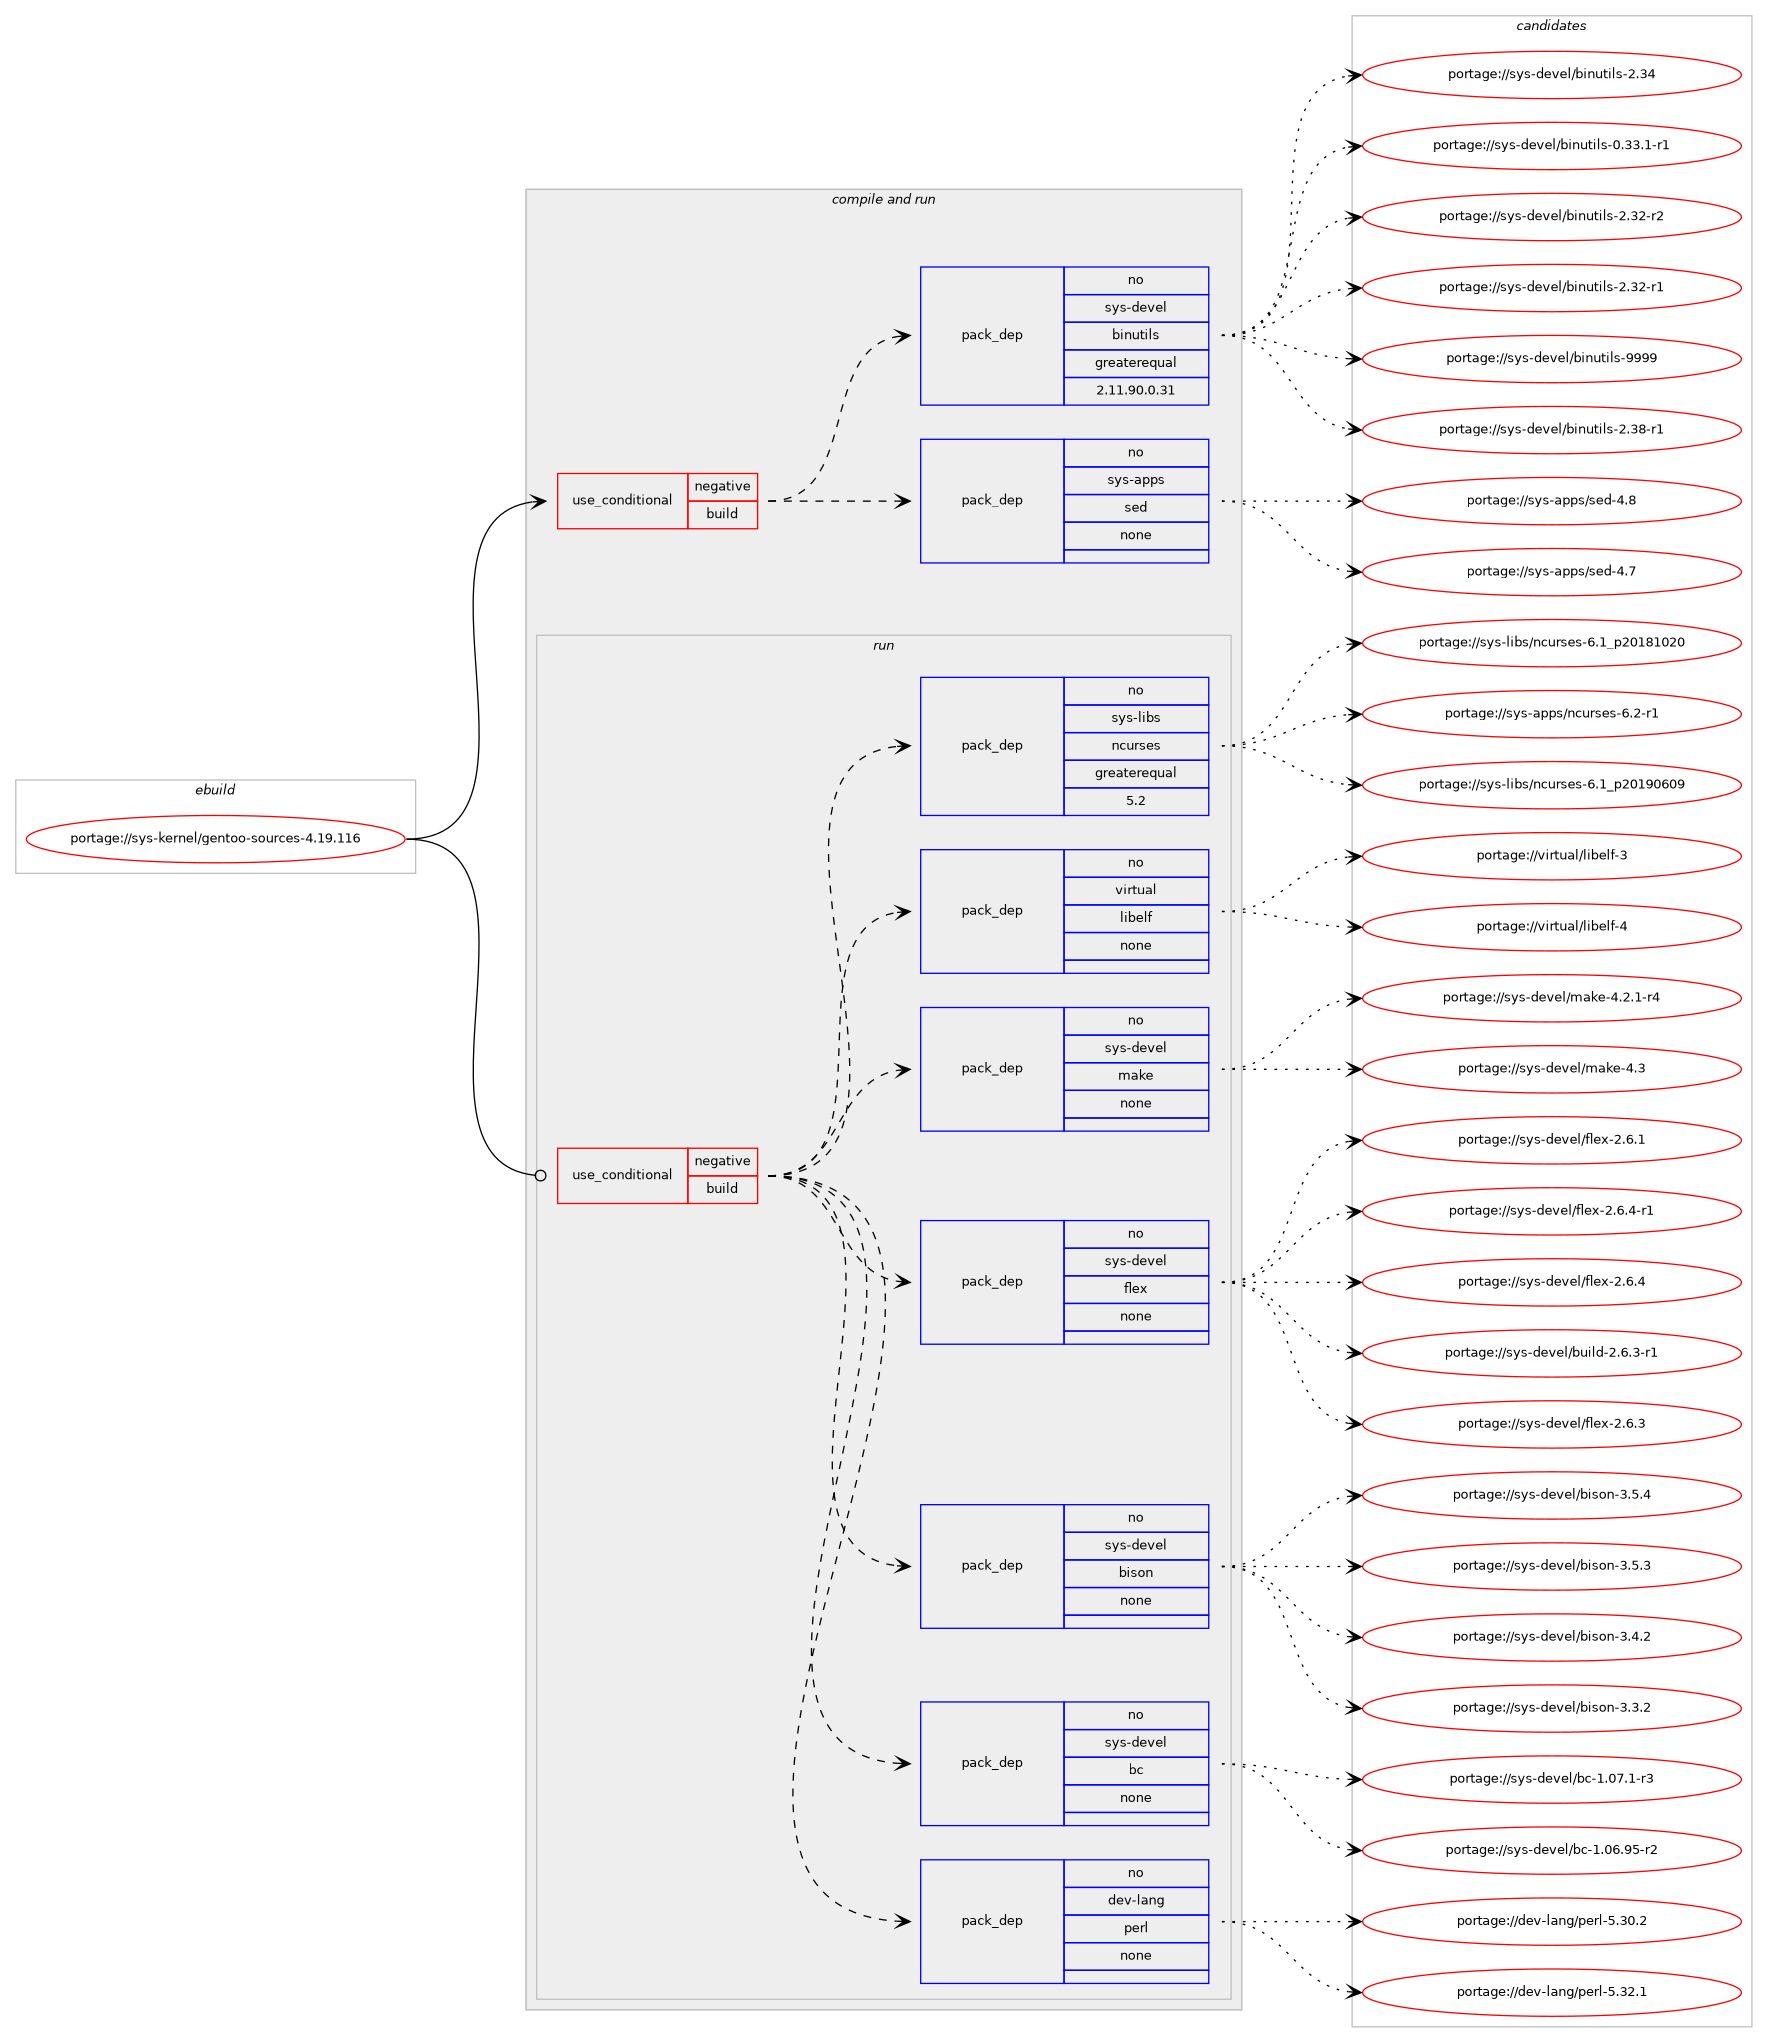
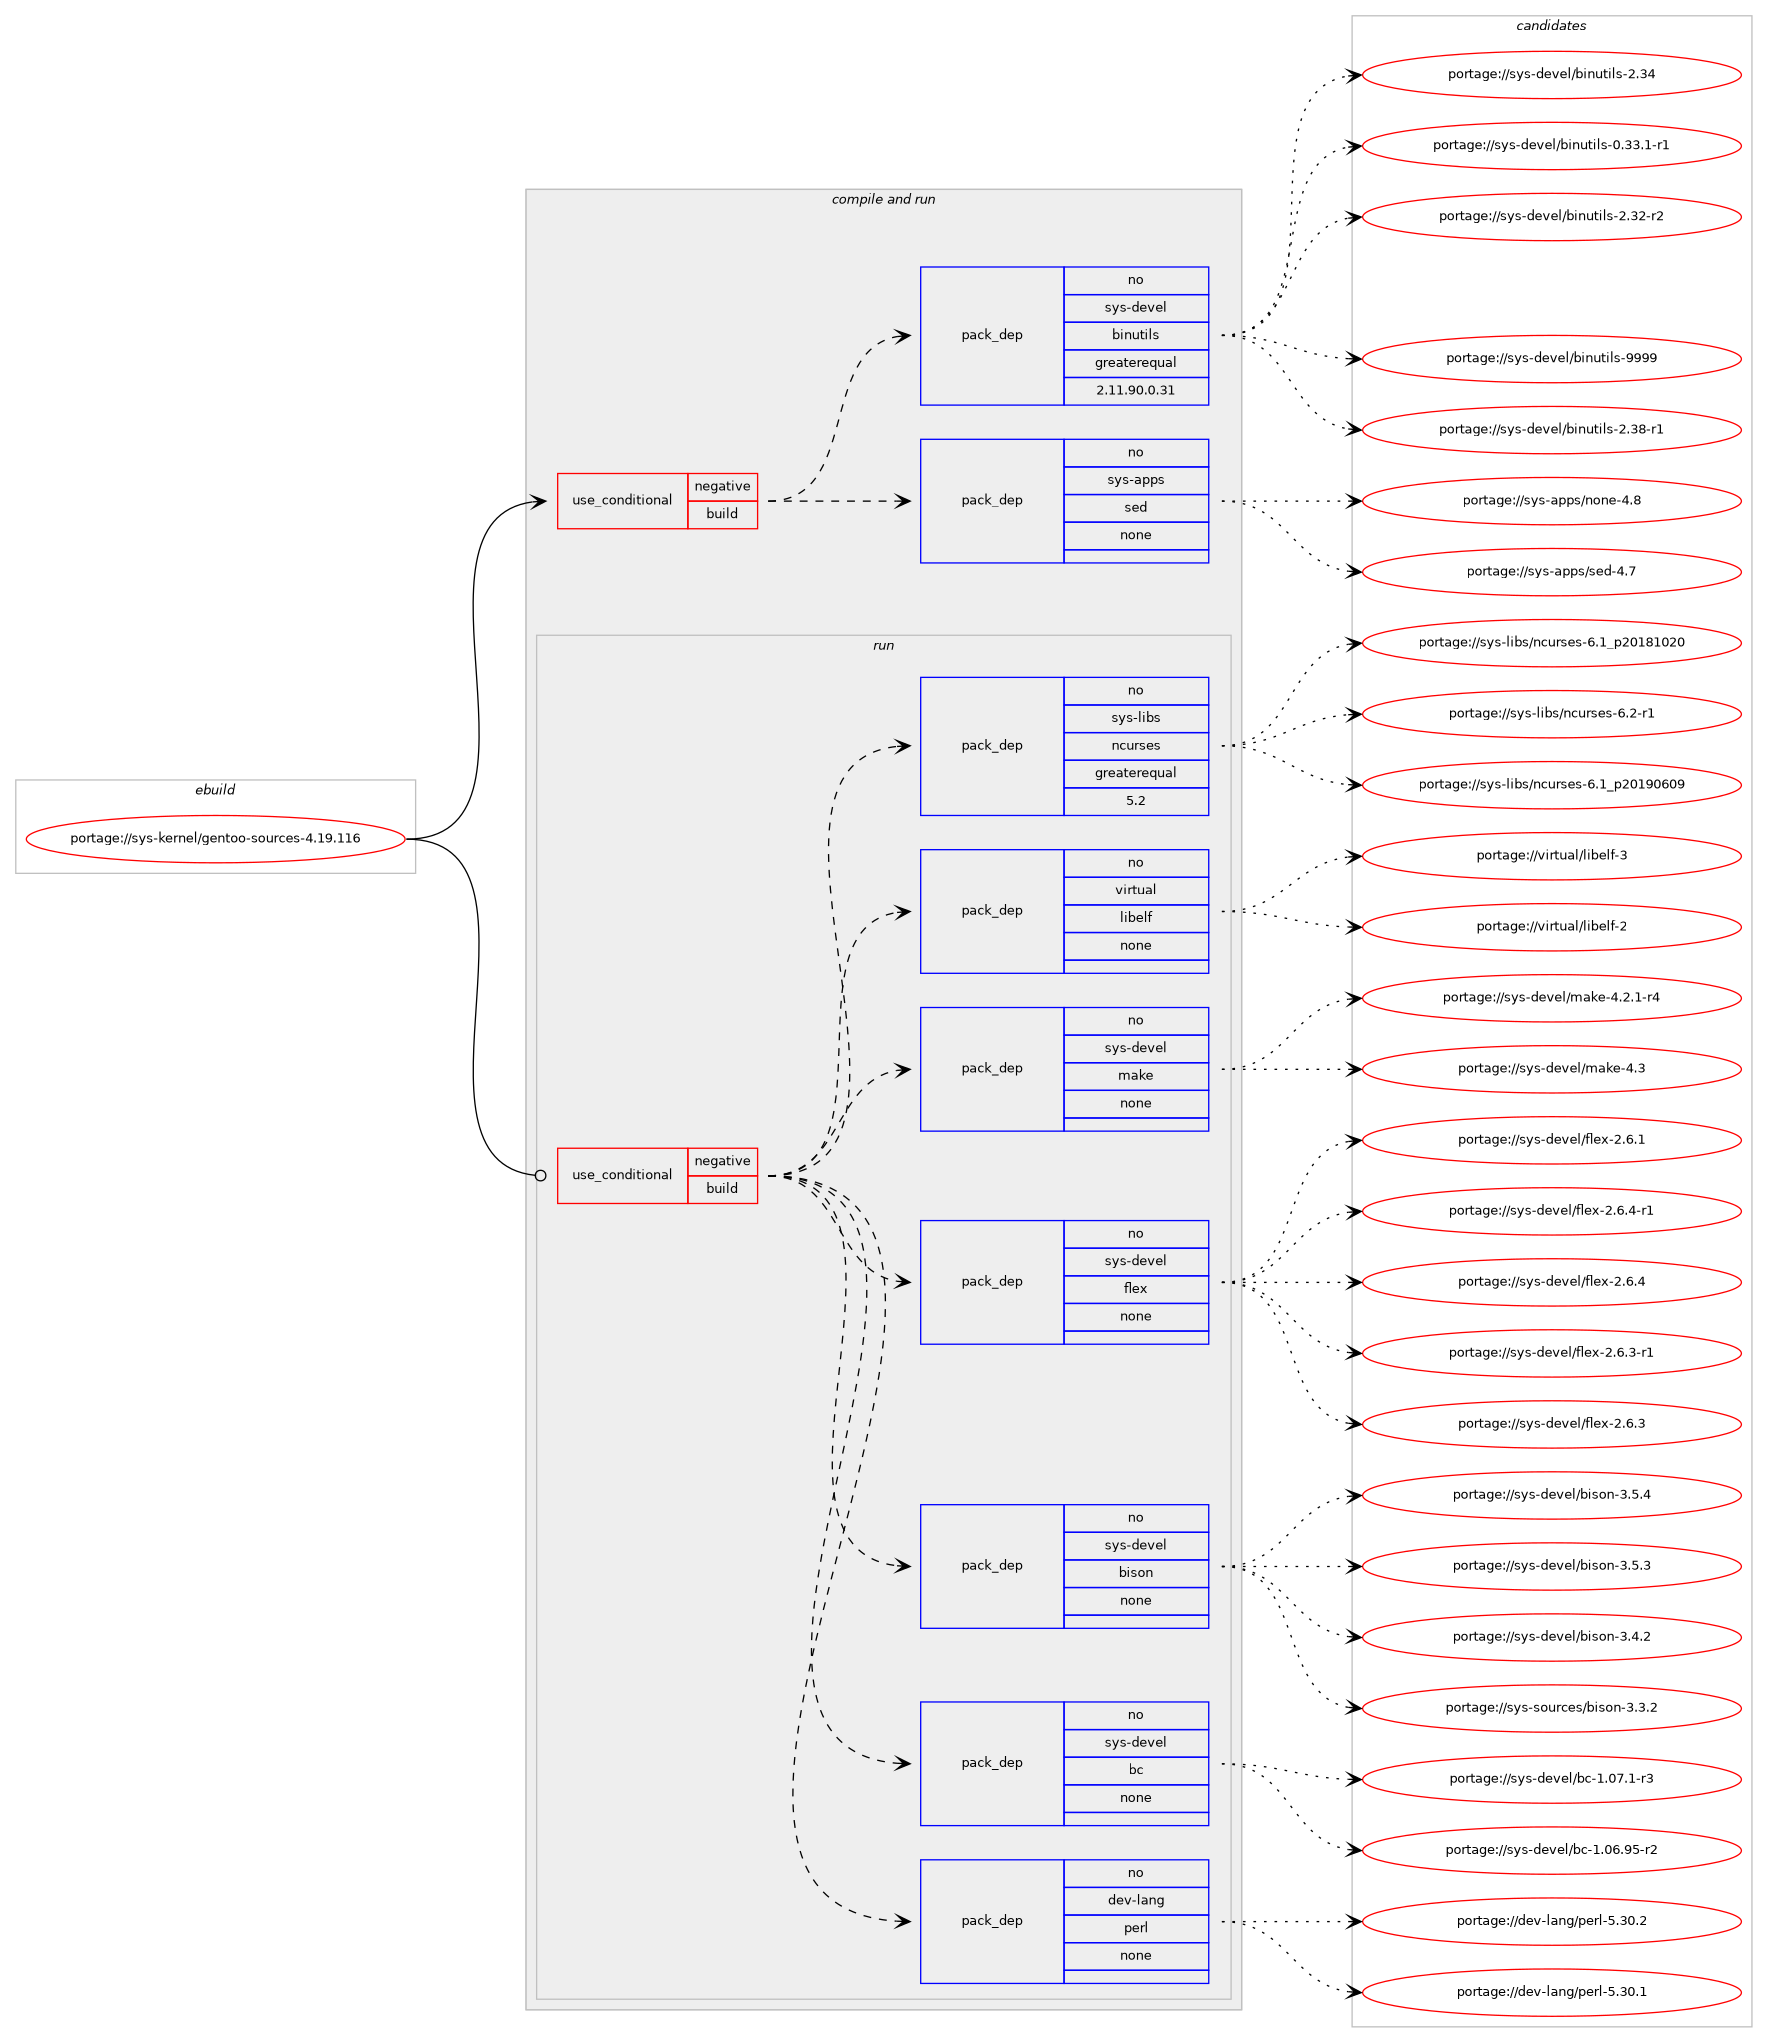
node "portage://sys-devel/binutils-2.32-r1": removed
node "portage://sys-apps/sed-4.8": label "portage://sys-apps/sed-4.8" -> "portage://sys-apps/none-4.8"
node "portage://sys-apps/ncurses-6.2-r1": label "portage://sys-apps/ncurses-6.2-r1" -> "portage://sys-libs/ncurses-6.2-r1"
node "portage://virtual/libelf-4": label "portage://virtual/libelf-4" -> "portage://virtual/libelf-2"
node "portage://sys-devel/build-2.6.3-r1": label "portage://sys-devel/build-2.6.3-r1" -> "portage://sys-devel/flex-2.6.3-r1"
node "portage://sys-devel/bison-3.3.2": label "portage://sys-devel/bison-3.3.2" -> "portage://sys-sources/bison-3.3.2"
node "portage://dev-lang/perl-5.32.1": label "portage://dev-lang/perl-5.32.1" -> "portage://dev-lang/perl-5.30.1"
